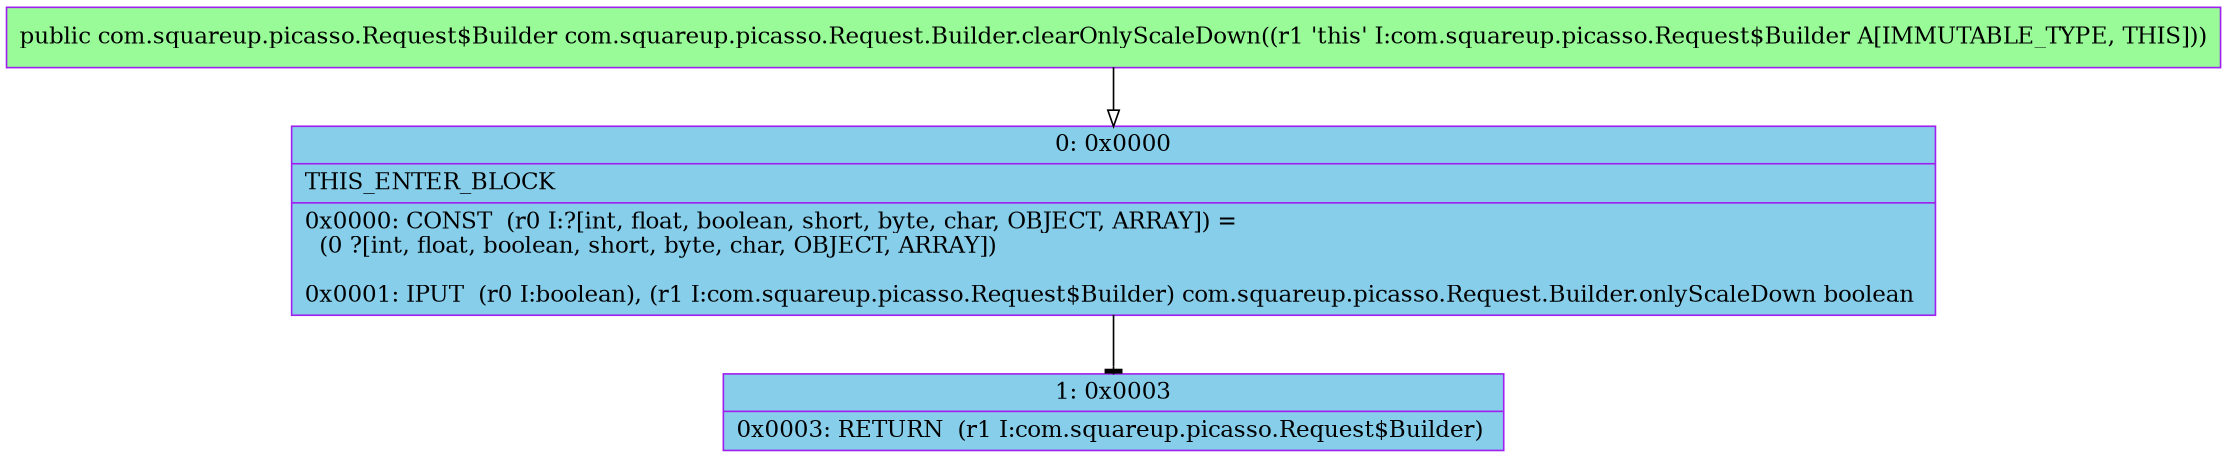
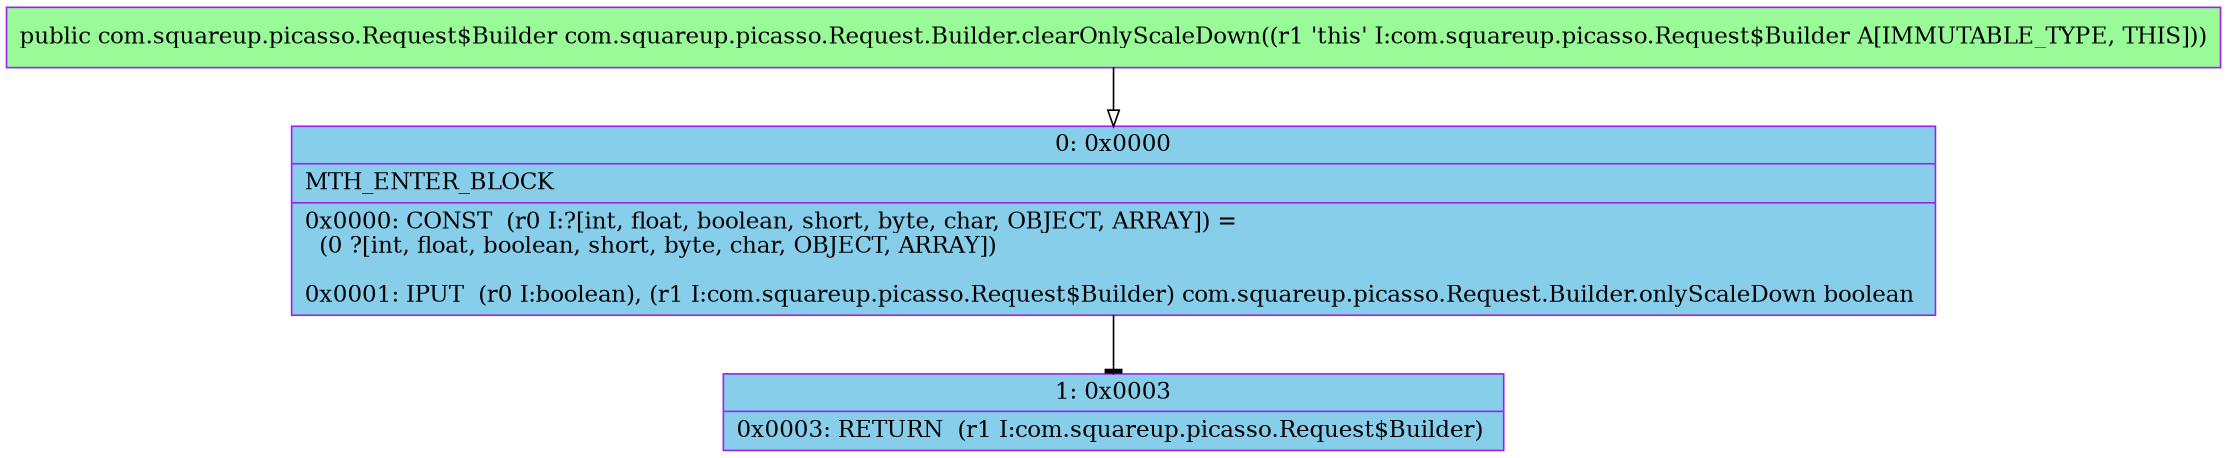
node "0: 0x0000": text "THIS_ENTER_BLOCK" -> "MTH_ENTER_BLOCK"
